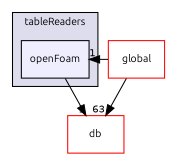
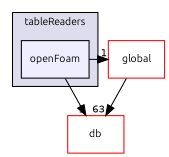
edge "global" -> "openFoam": reversed
